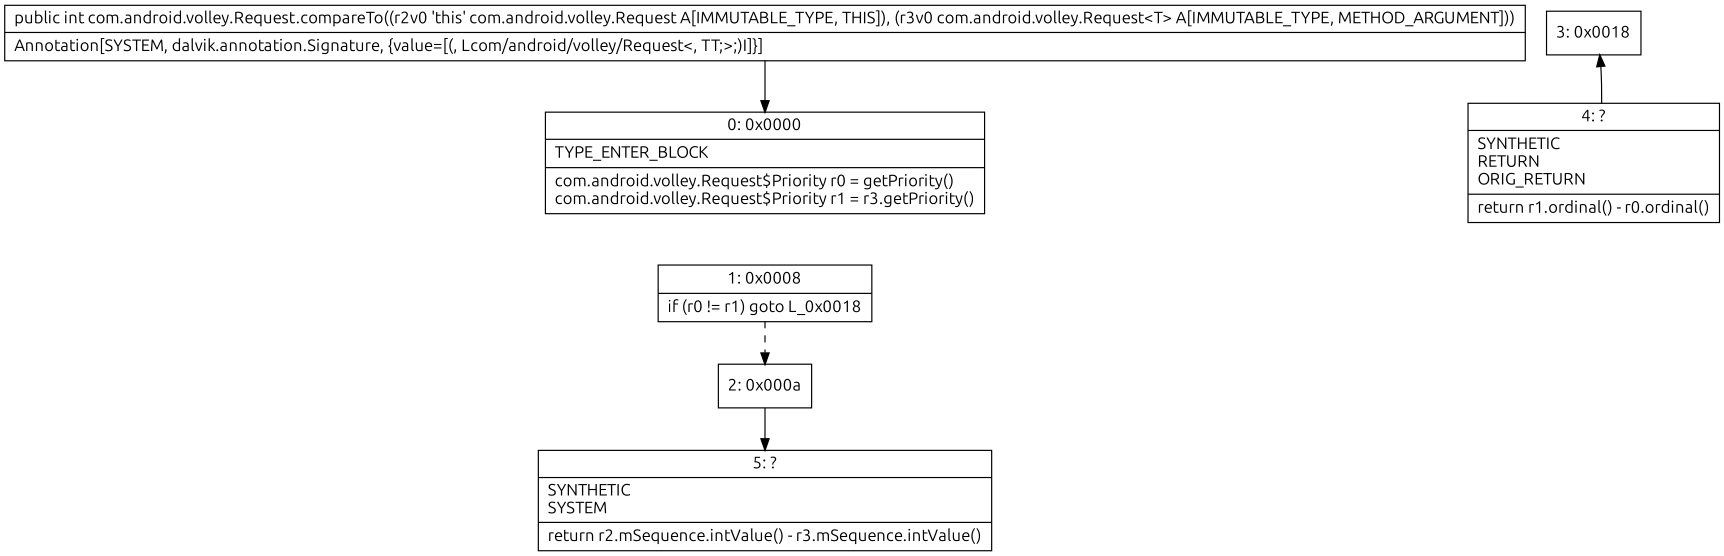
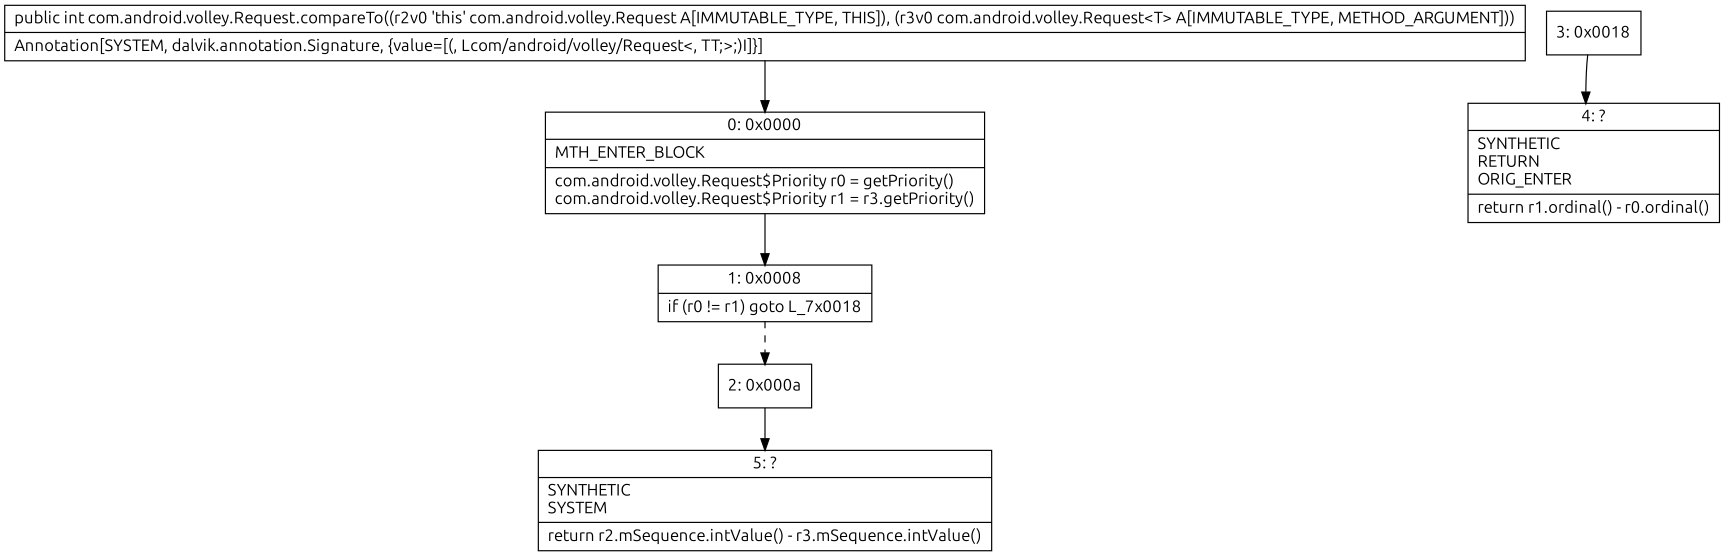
edge "4: ?" -> "3: 0x0018": reversed
node "0: 0x0000": text "TYPE_ENTER_BLOCK" -> "MTH_ENTER_BLOCK"
node "4: ?": text "ORIG_RETURN" -> "ORIG_ENTER"
edge "0: 0x0000" -> "1: 0x0008": added
node "1: 0x0008": text "if (r0 != r1) goto L_0x0018" -> "if (r0 != r1) goto L_7x0018"
